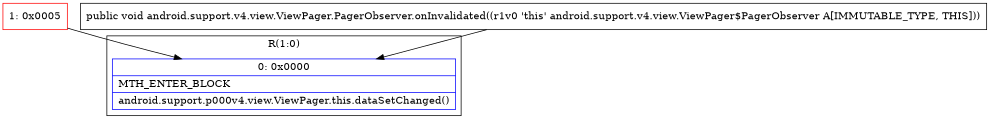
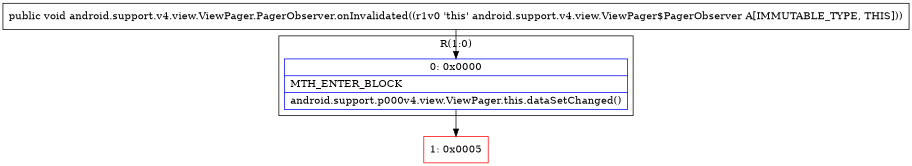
edge "1: 0x0005" -> "0: 0x0000": reversed
